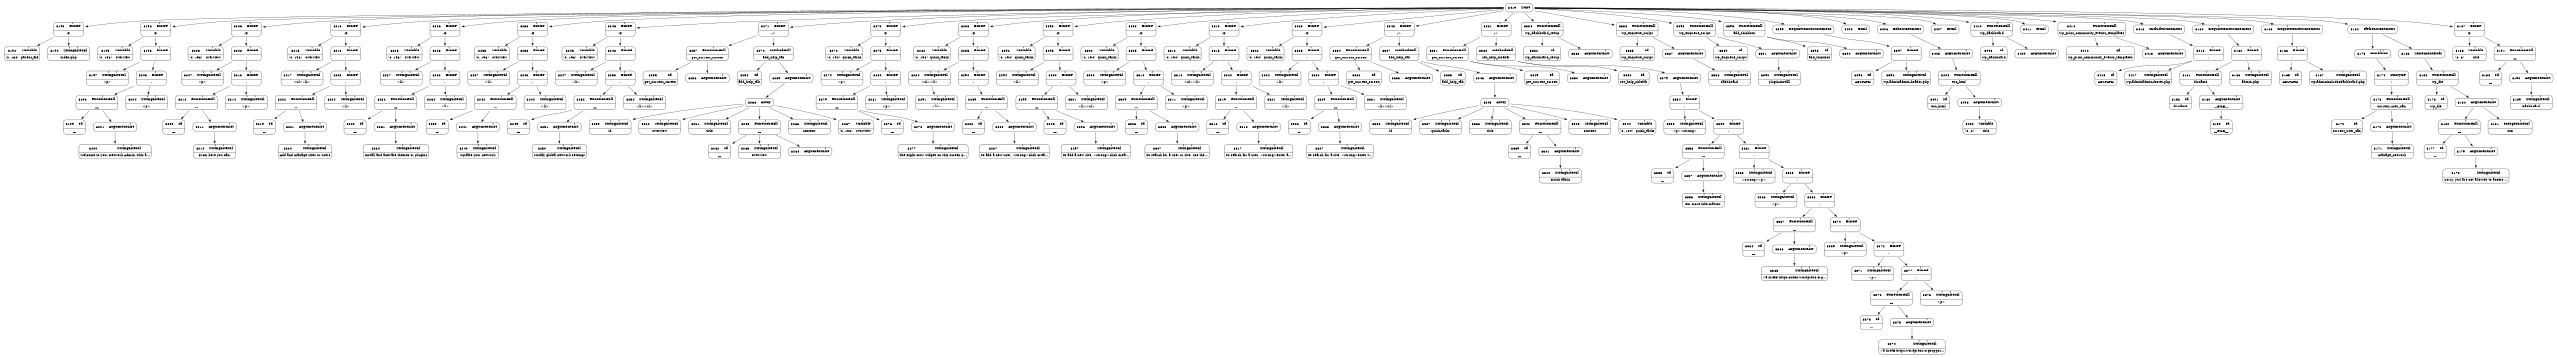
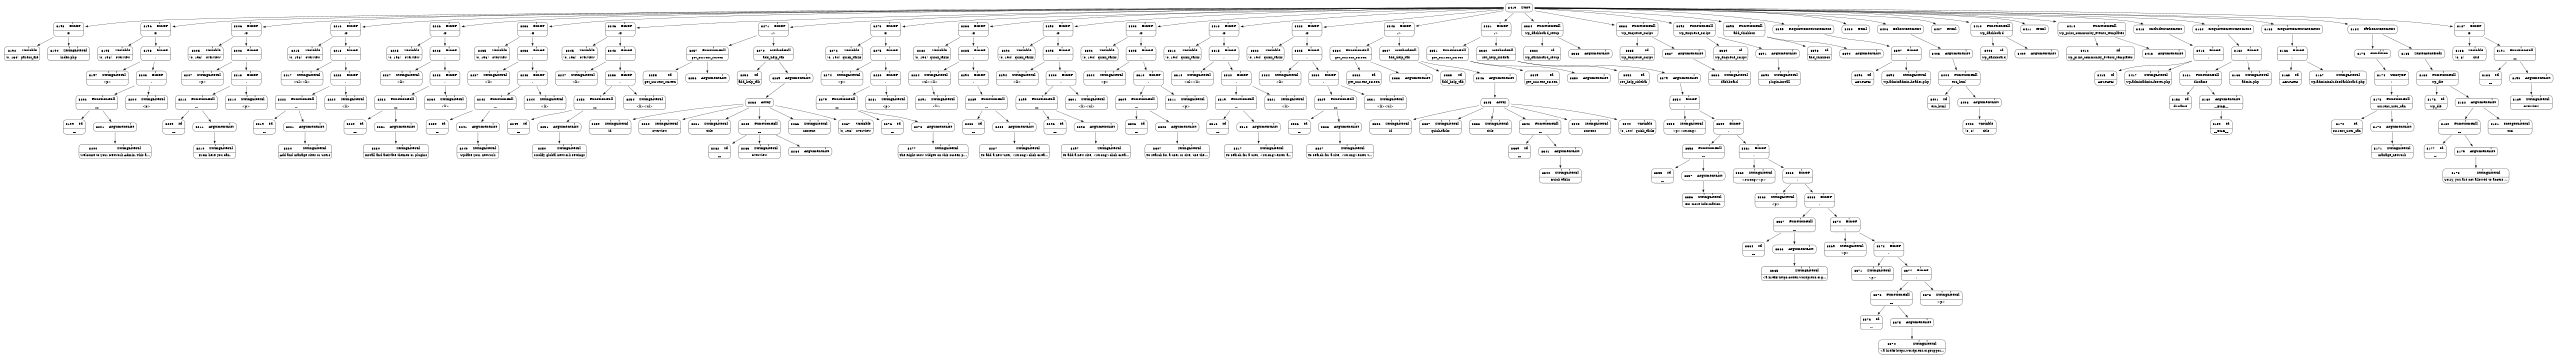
node "8189": text "Dashboard" -> "Overview"
